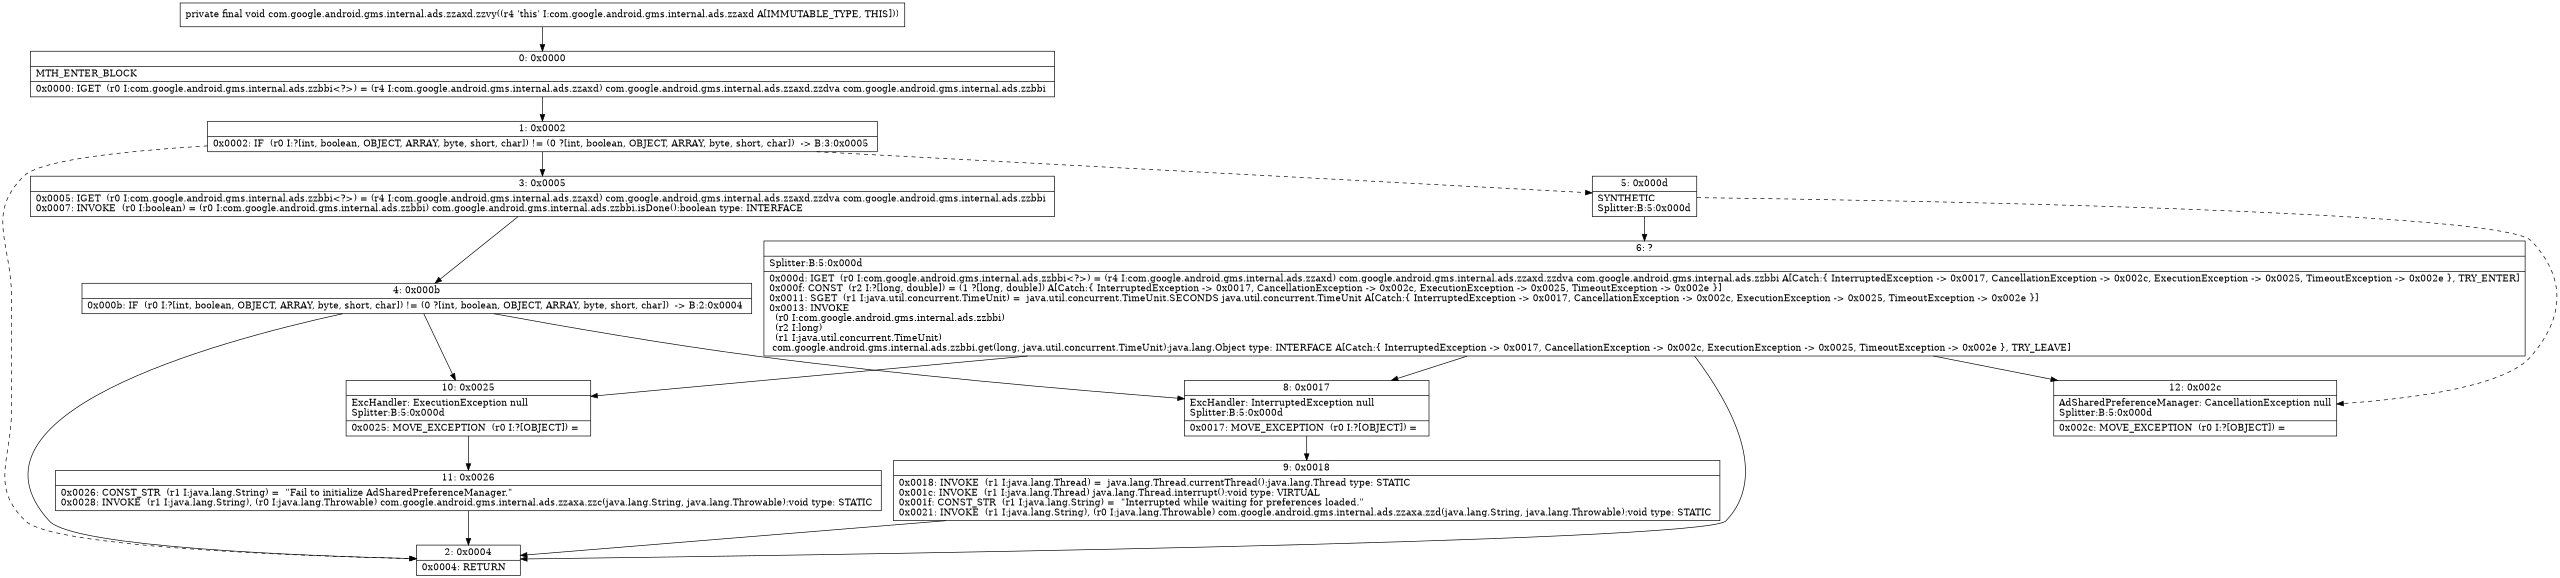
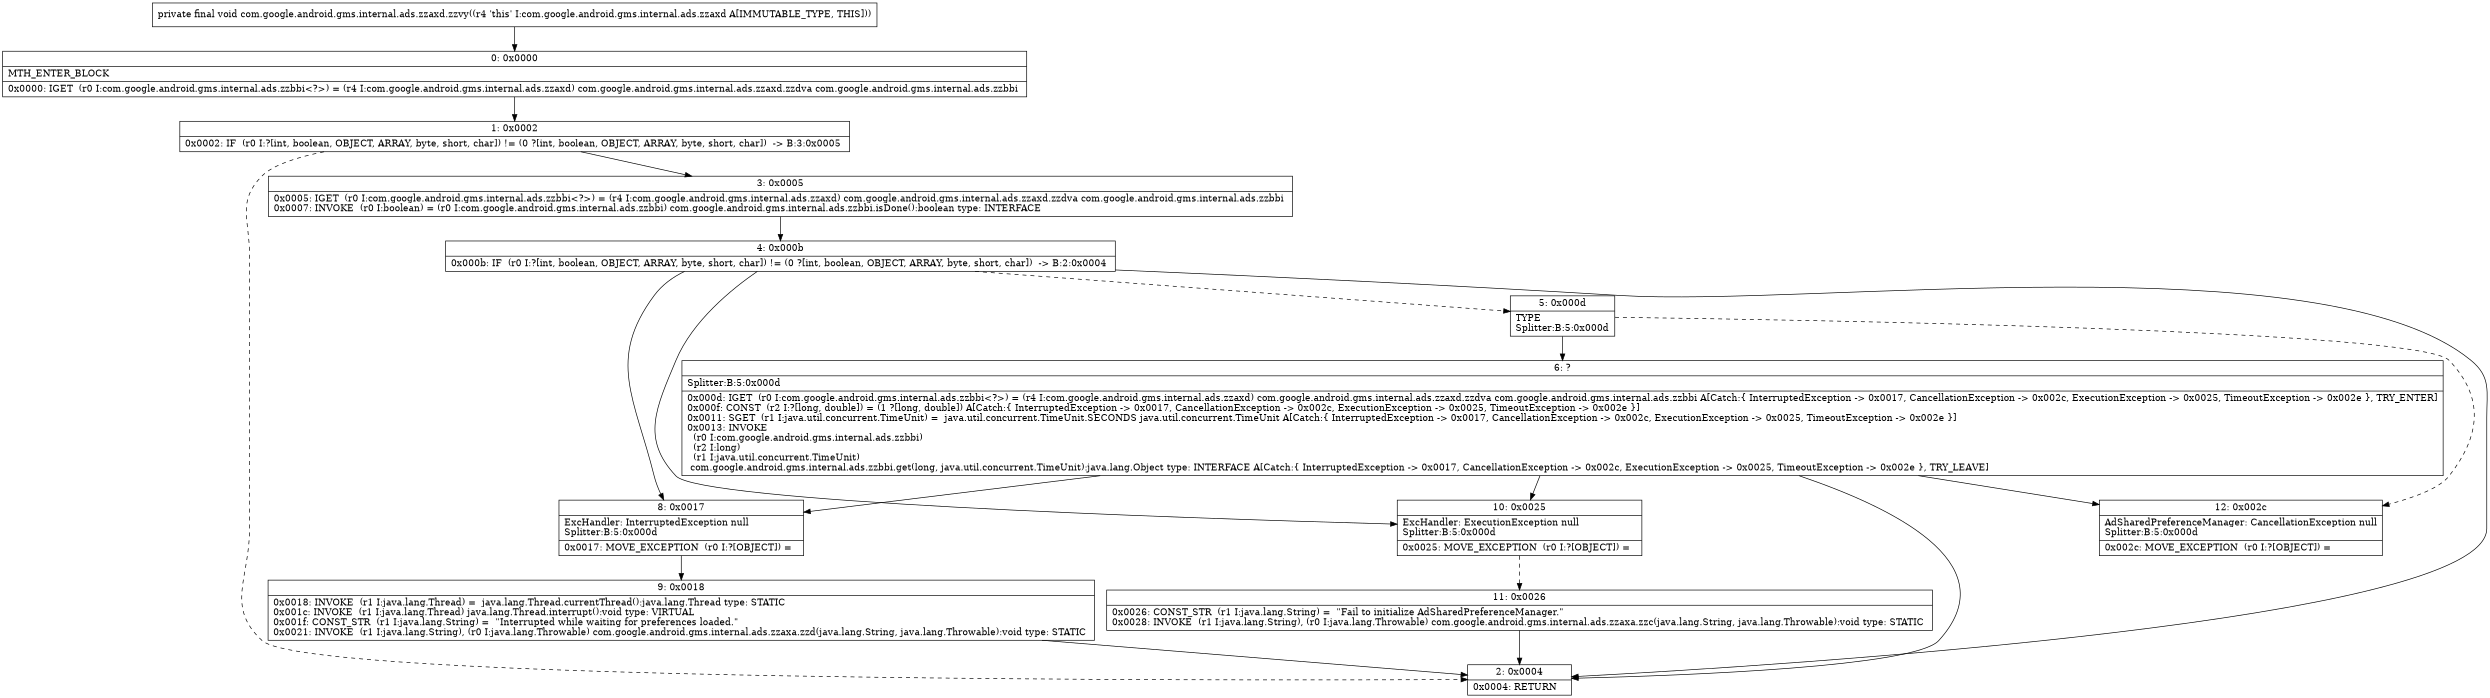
edge "1: 0x0002" -> "5: 0x000d": now "4: 0x000b" -> "5: 0x000d"
node "5: 0x000d": text "SYNTHETIC" -> "TYPE"
edge "10: 0x0025" -> "11: 0x0026": style solid -> dashed
